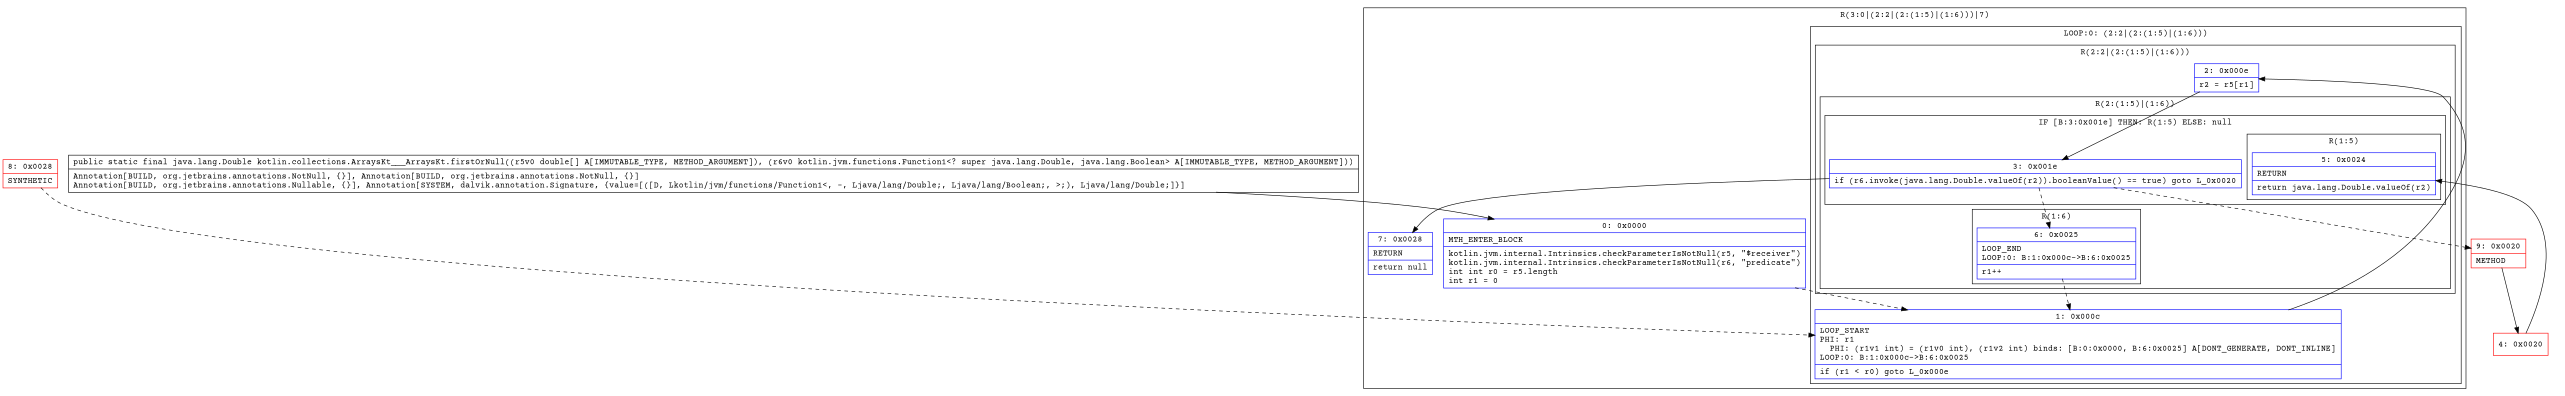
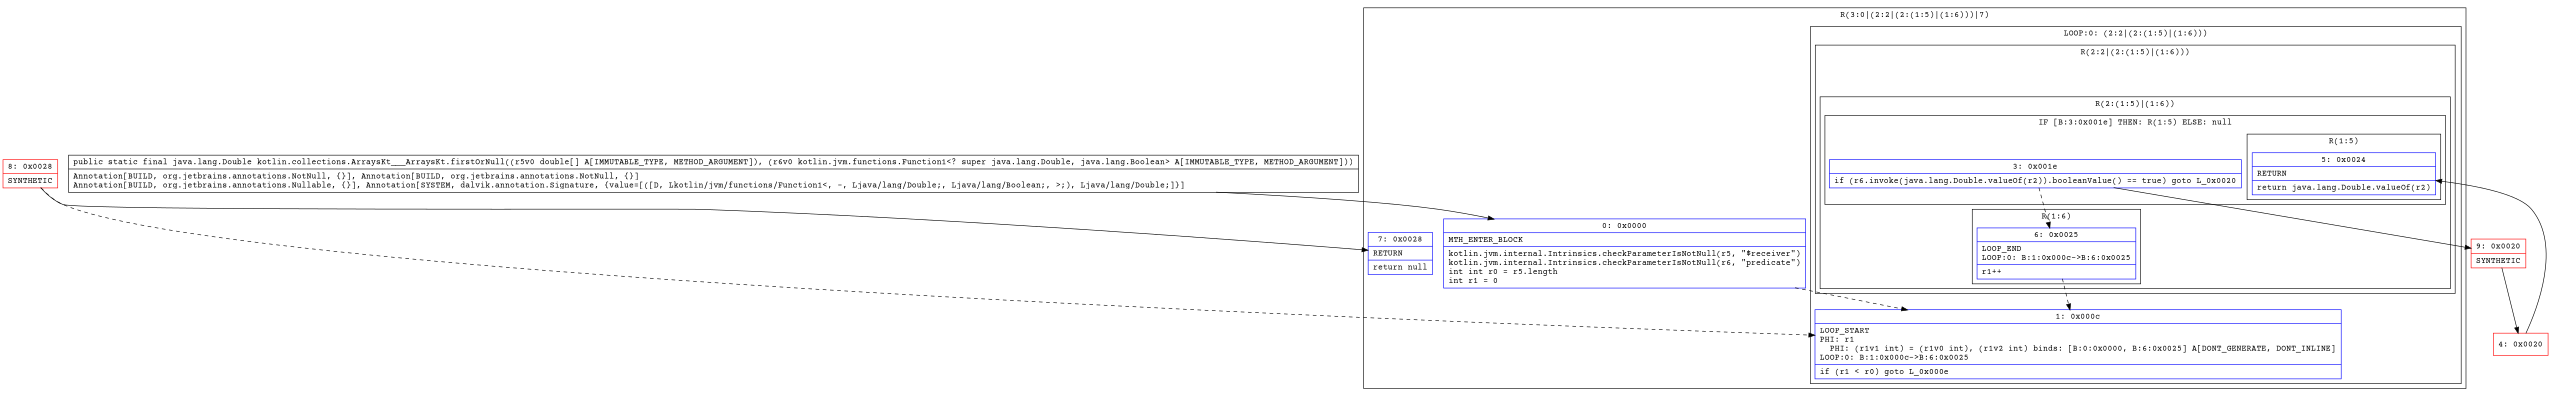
node "2: 0x000e": removed
edge "3: 0x001e" -> "7: 0x0028": now "8: 0x0028" -> "7: 0x0028"
edge "3: 0x001e" -> "9: 0x0020": style dashed -> solid
node "9: 0x0020": text "METHOD" -> "SYNTHETIC"
